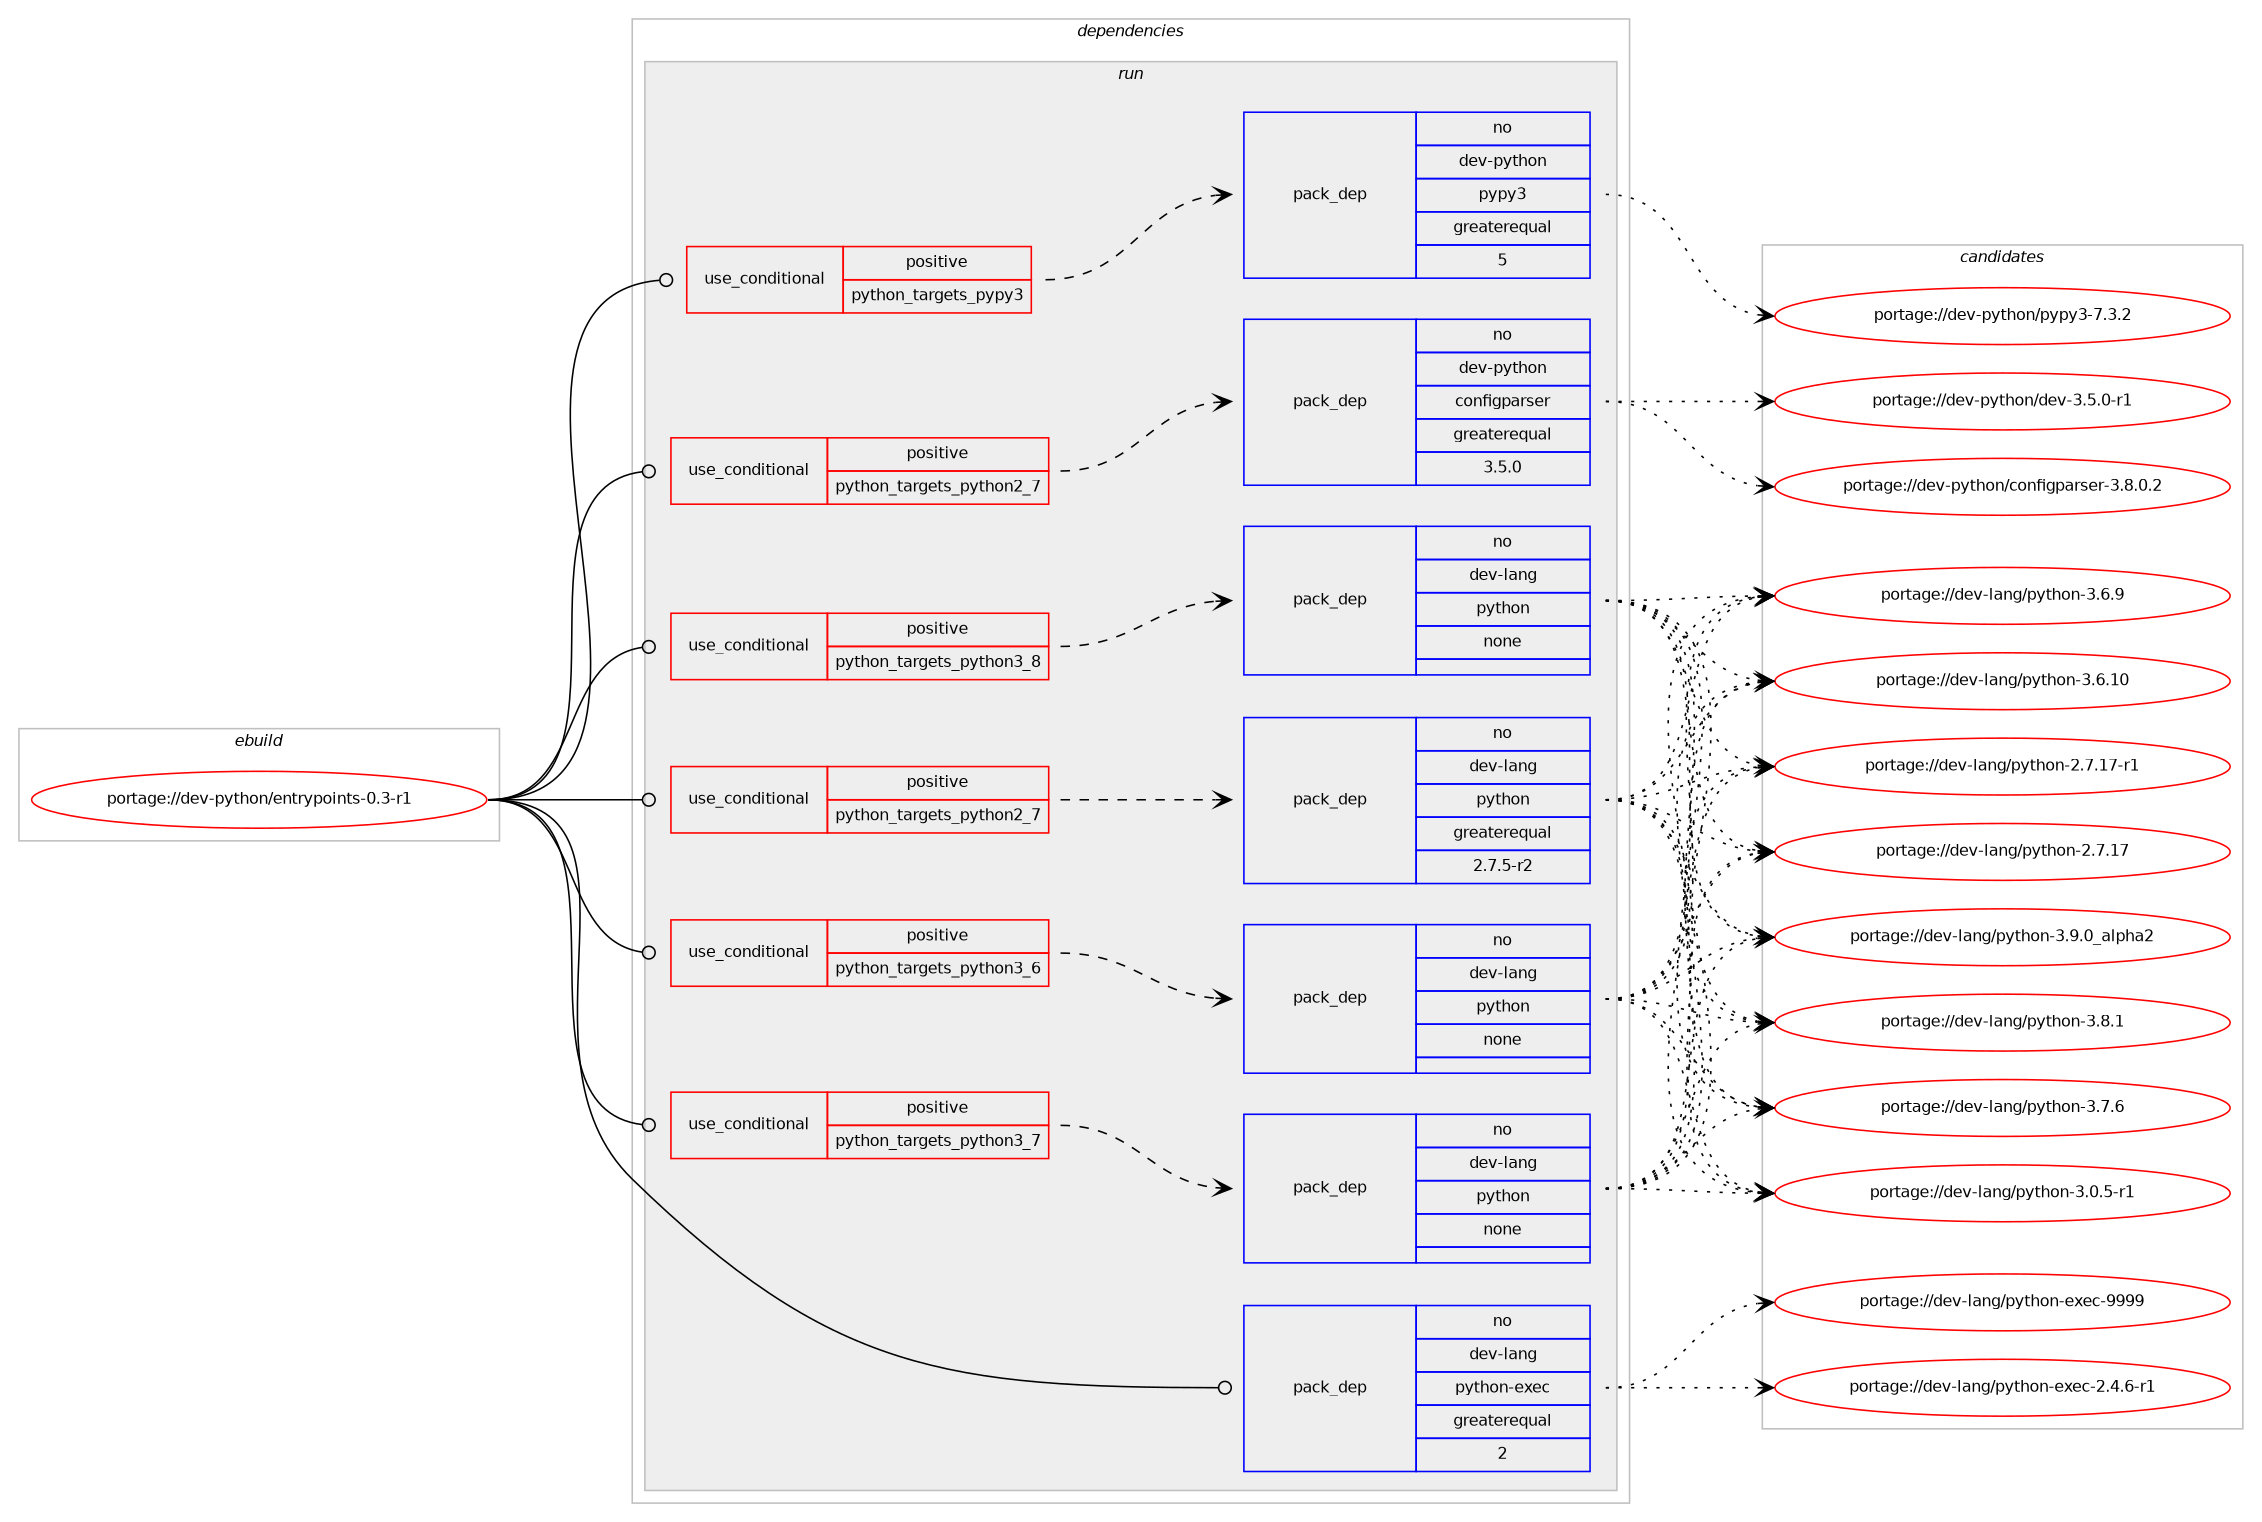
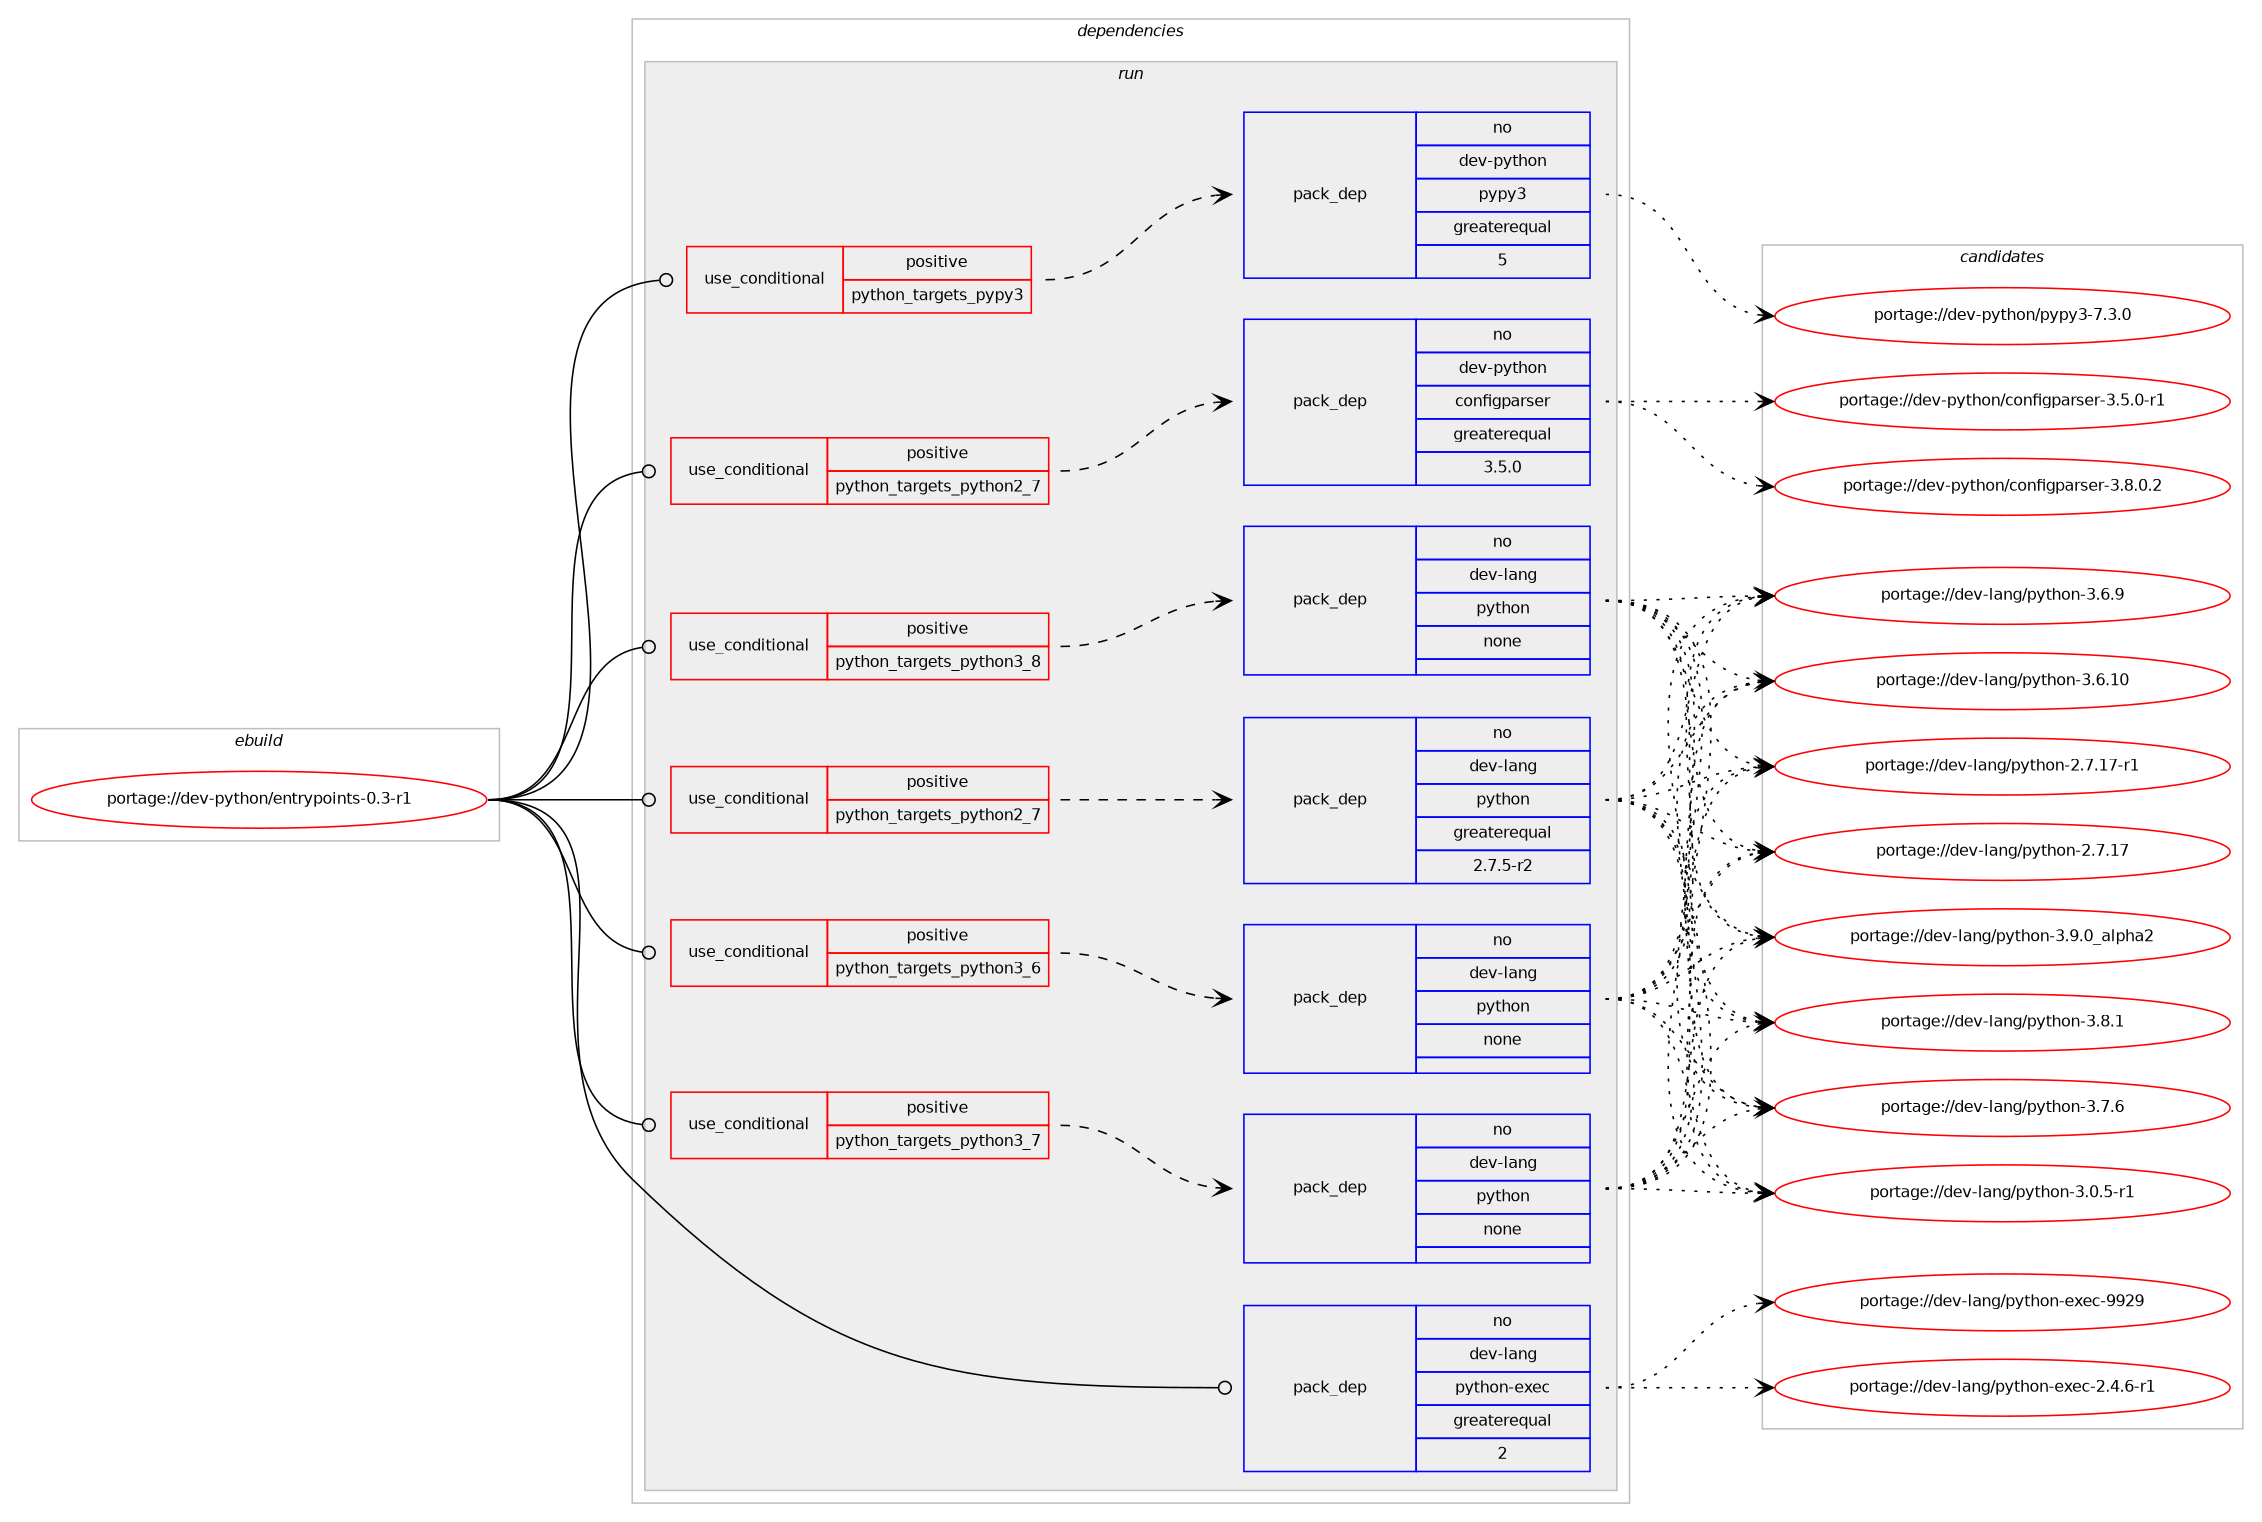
node "portage://dev-python/pypy3-7.3.2": label "portage://dev-python/pypy3-7.3.2" -> "portage://dev-python/pypy3-7.3.0"
node "portage://dev-python/dev-3.5.0-r1": label "portage://dev-python/dev-3.5.0-r1" -> "portage://dev-python/configparser-3.5.0-r1"
node "portage://dev-lang/python-exec-9999": label "portage://dev-lang/python-exec-9999" -> "portage://dev-lang/python-exec-9929"
